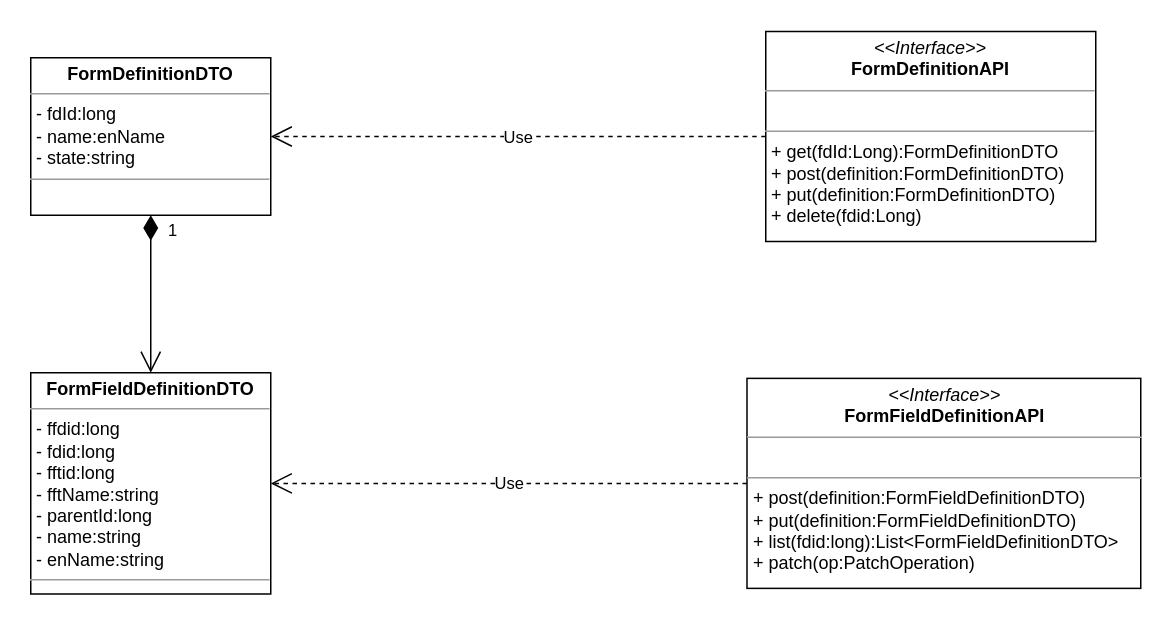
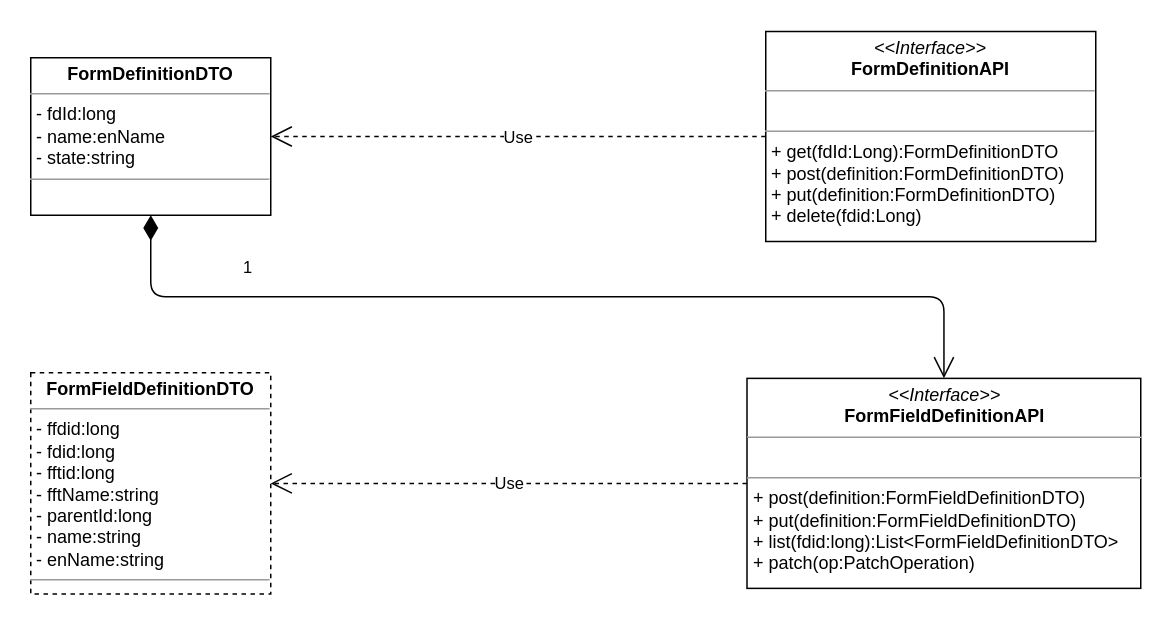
edge "FormDefinitionDTO - fdId:long - name:enName - state:string" -- "FormFieldDefinitionDTO - ffdid:long - fdid:long - fftid:long - fftName:string - parentId:long - name:string - enName:string": now "FormDefinitionDTO - fdId:long - name:enName - state:string" -- "<<Interface>> FormFieldDefinitionAPI + post(definition:FormFieldDefinitionDTO) + put(definition:FormFieldDefinitionDTO) + list(fdid:long):List<FormFieldDefinitionDTO> + patch(op:PatchOperation)"
node "FormFieldDefinitionDTO - ffdid:long - fdid:long - fftid:long - fftName:string - parentId:long - name:string - enName:string": style solid -> dashed
